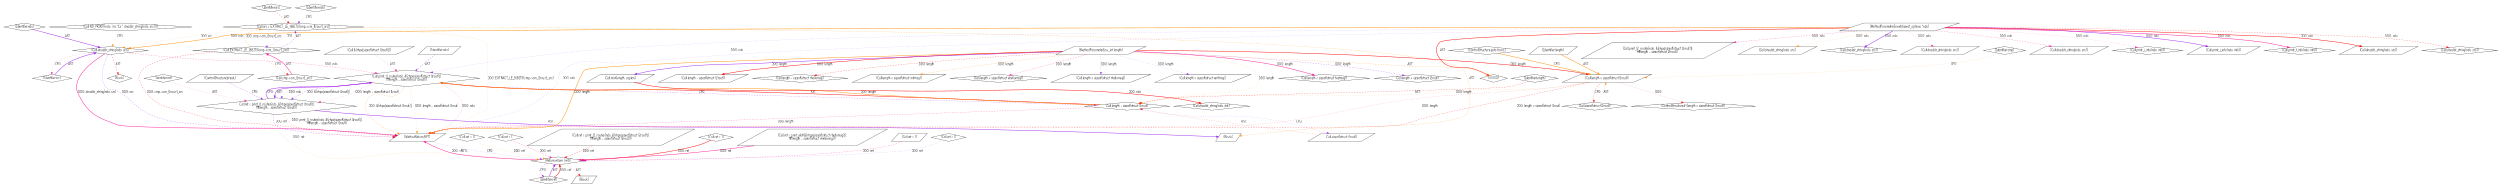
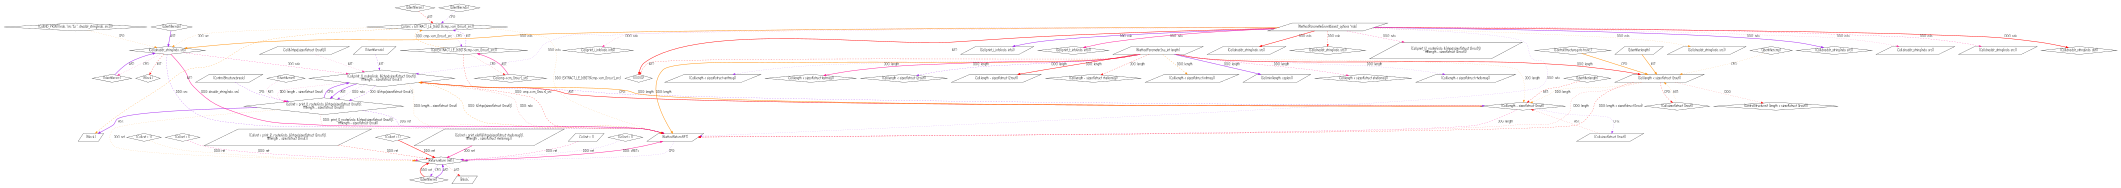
edge "(MethodParameterIn,u_int length)" -> "1000102": color darkorange -> red
edge "(Call,min(length, caplen))" -> "(Call,dnaddr_string(ndo, dst))": now "(MethodParameterIn,netdissect_options *ndo)" -> "(Call,dnaddr_string(ndo, dst))"
